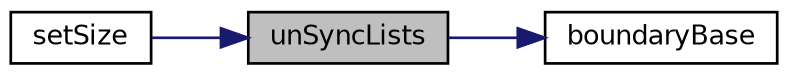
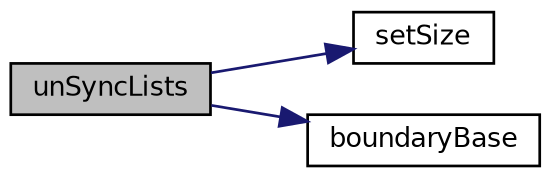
edge "setSize" -> "unSyncLists": reversed
